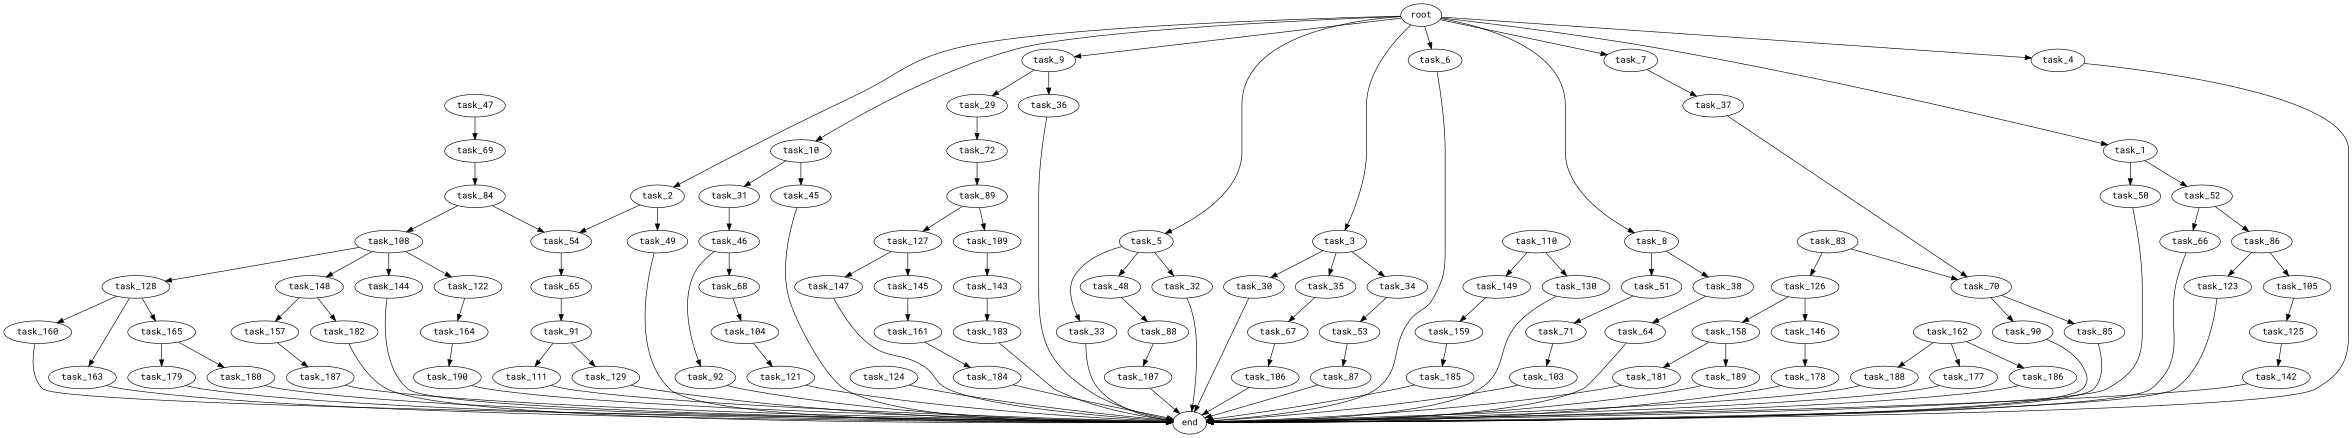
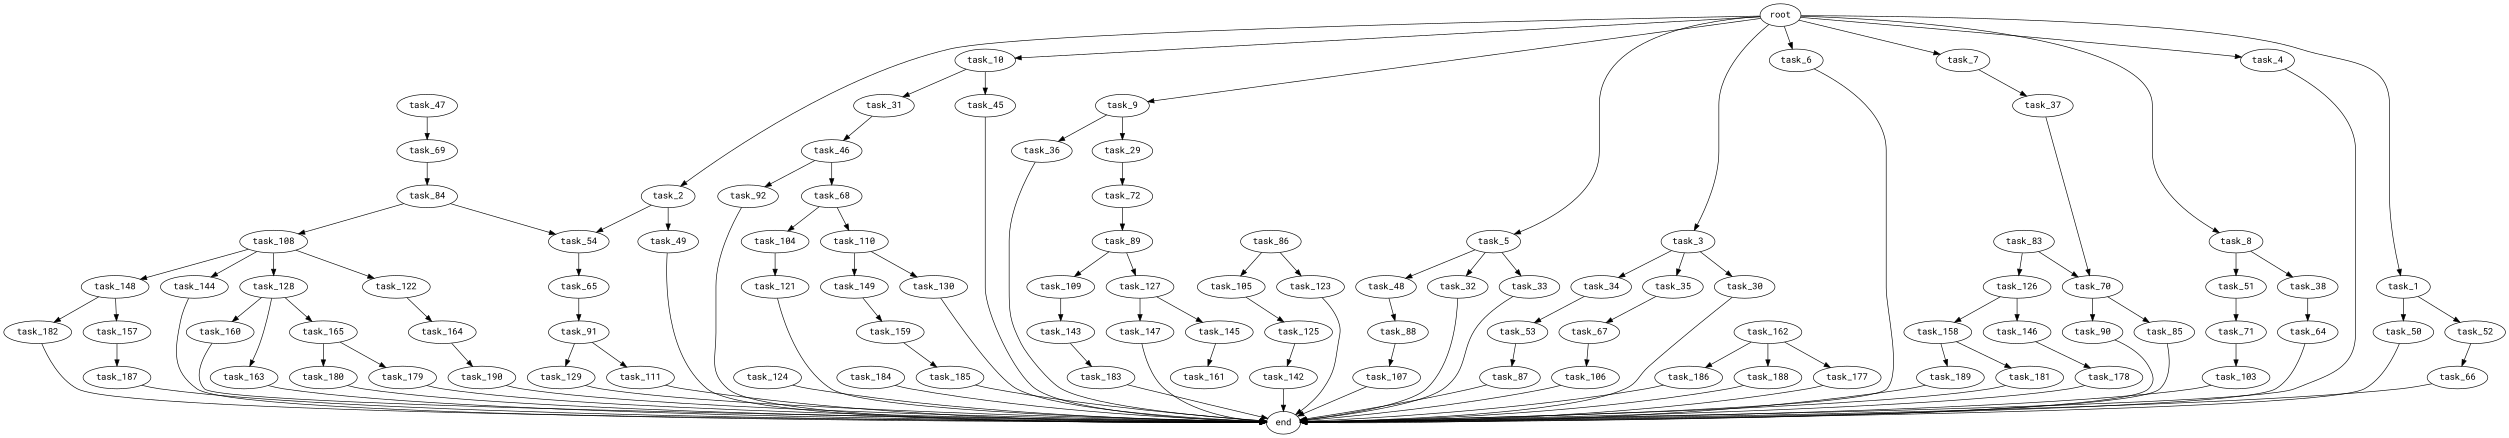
edge "task_68" -> "task_110": added
edge "task_52" -> "task_86": removed
edge "task_161" -> "task_184": removed
